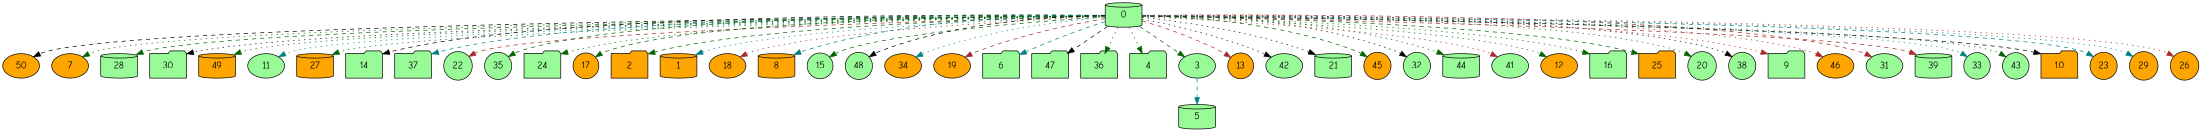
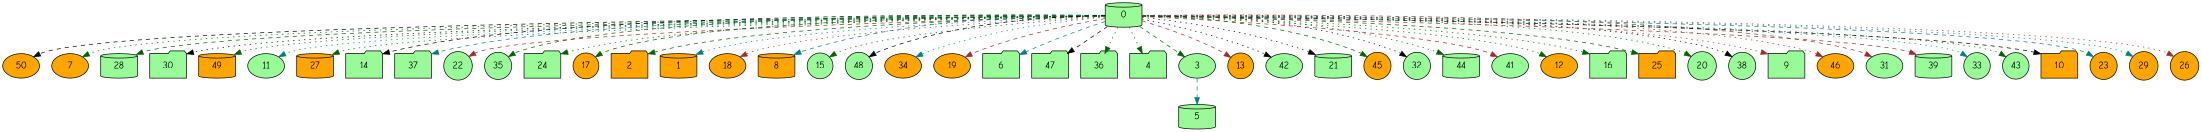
edge "0" -> "15": style dashed -> dotted
edge "0" -> "41": style dotted -> dashed
